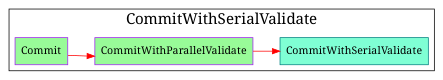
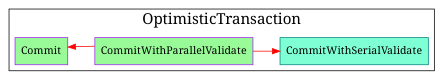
cluster "CommitWithSerialValidate": label "CommitWithSerialValidate" -> "OptimisticTransaction"
edge "Commit" -> "CommitWithParallelValidate": reversed
